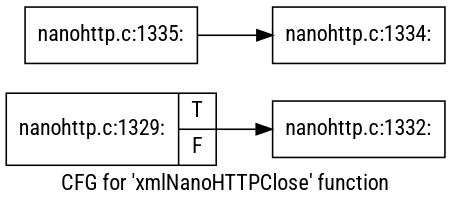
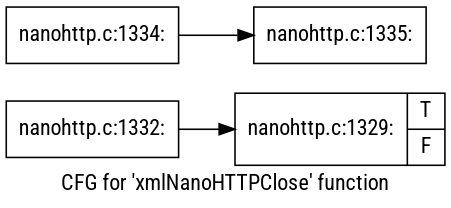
edge "nanohttp.c:1335:" -> "nanohttp.c:1334:": reversed
edge "nanohttp.c:1329:" -> "nanohttp.c:1332:": reversed
